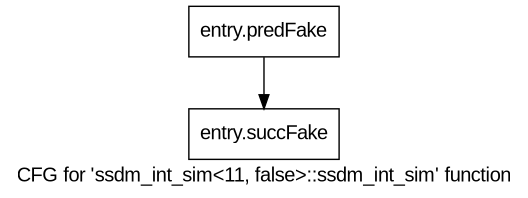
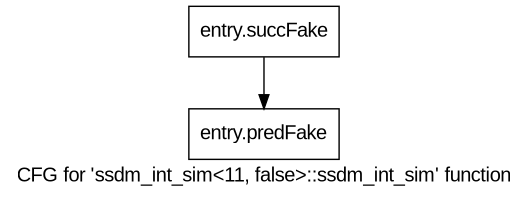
edge "entry.predFake" -> "entry.succFake": reversed
